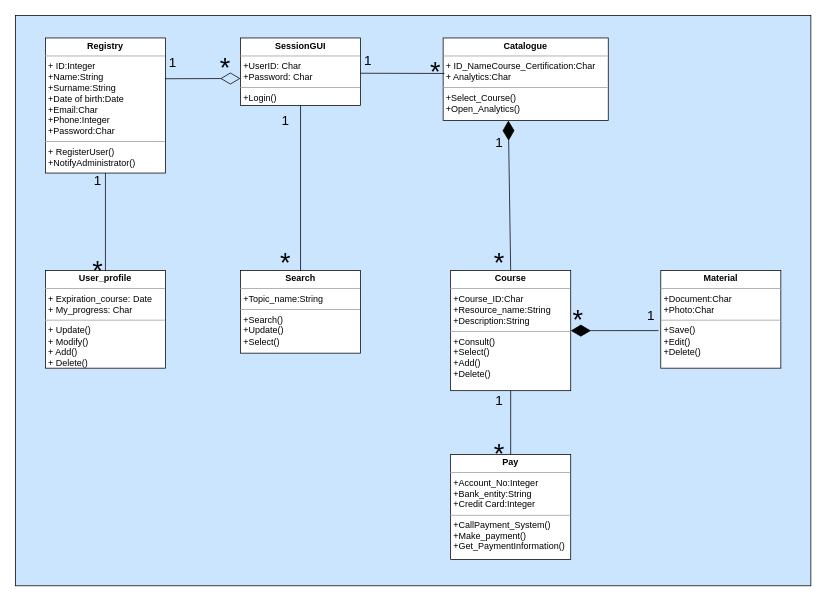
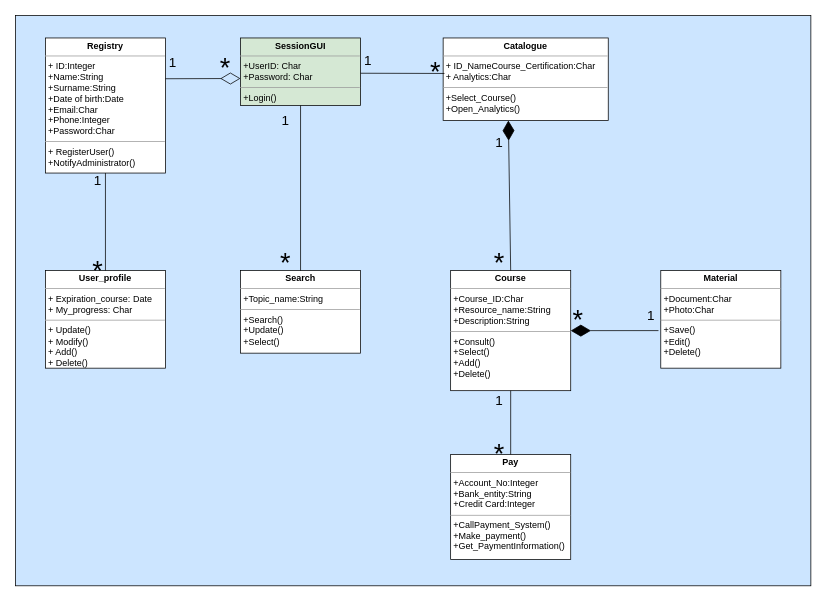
node "SessionGUI +UserID: Char +Password: Char +Login()": fillcolor #ffffff -> #d5e8d4
